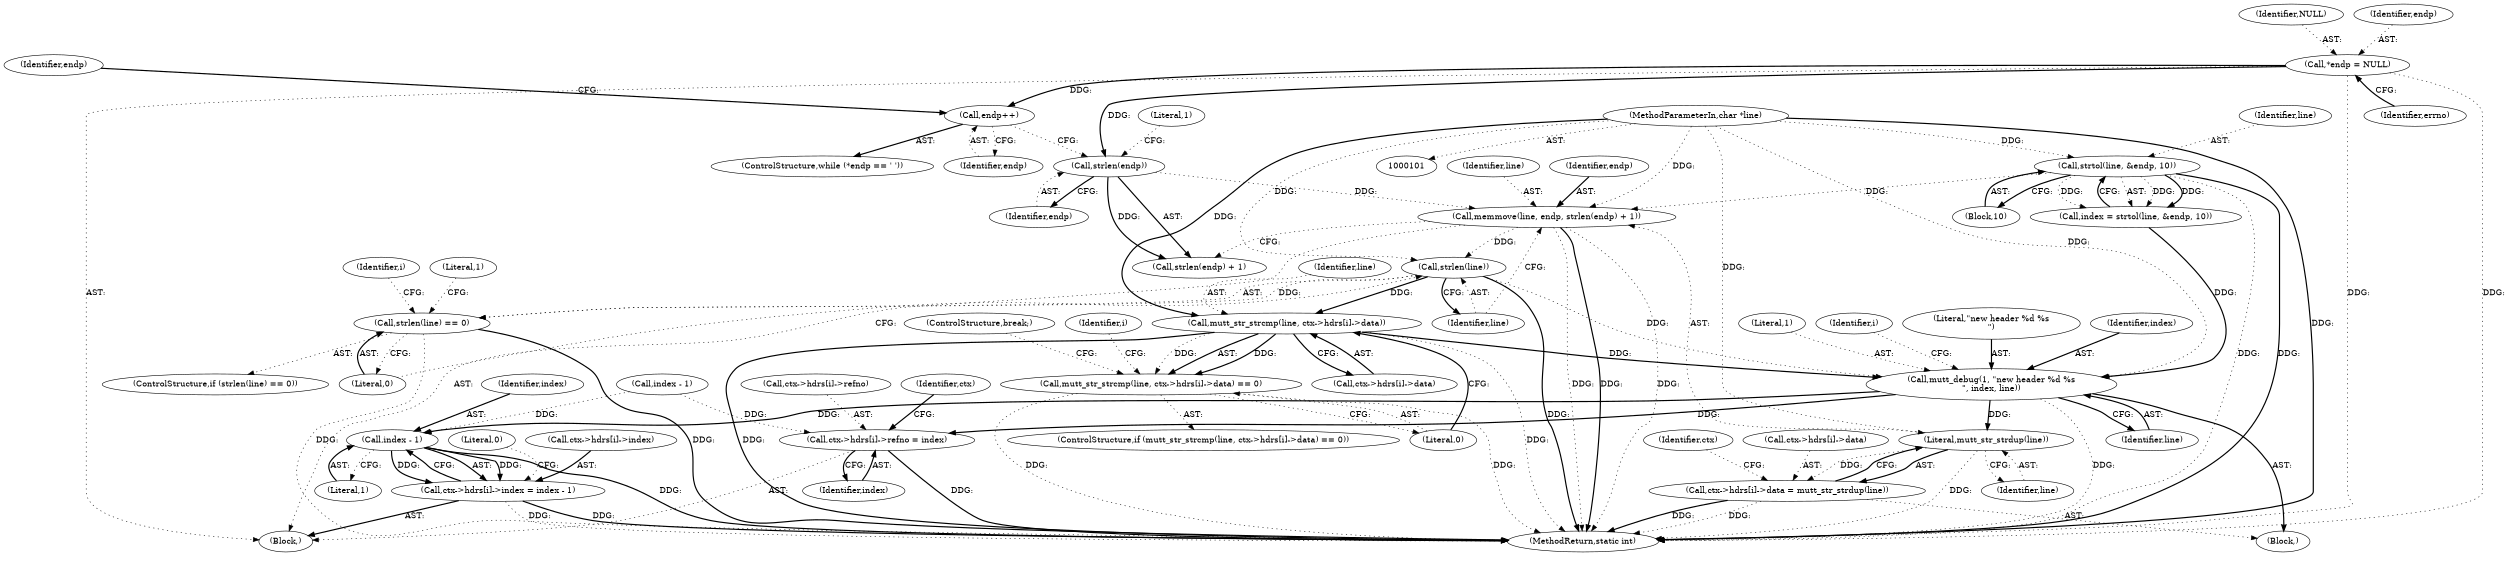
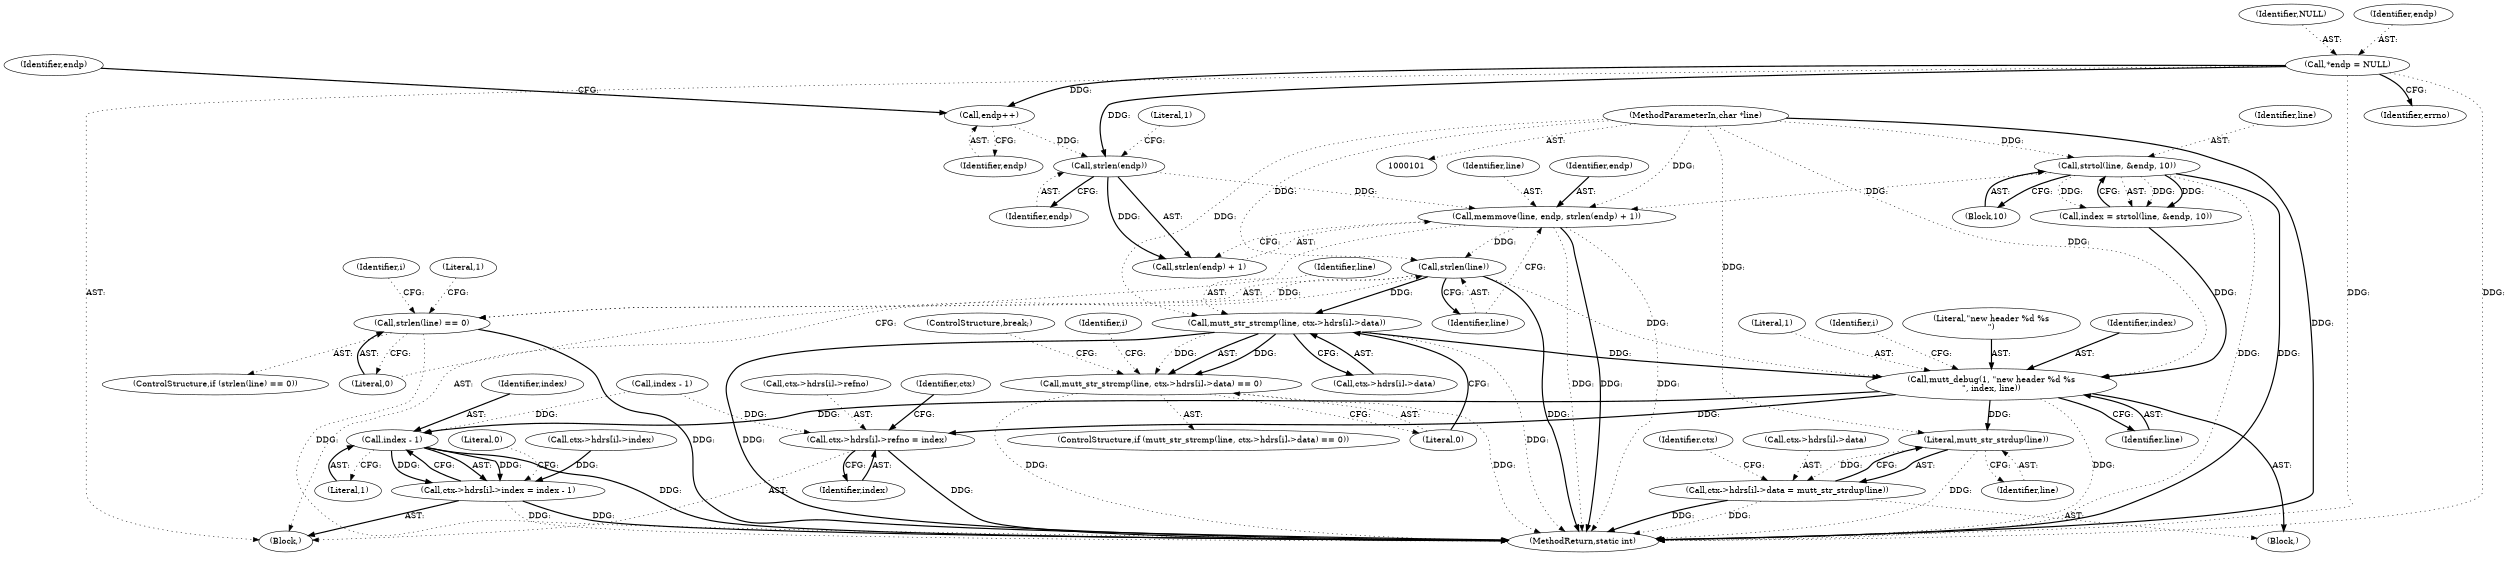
edge "(Identifier,errno)" -> "(Call,*endp = NULL)": reversed
edge "(Call,endp++)" -> "(Call,strlen(endp))": label "CFG: " -> "DDG: "
edge "(MethodParameterIn,char *line)" -> "(Call,mutt_str_strcmp(line, ctx->hdrs[i]->data))": style bold -> dotted
node "(ControlStructure,while (*endp == ' '))": removed
edge "(Literal,mutt_str_strdup(line))" -> "(Call,memmove(line, endp, strlen(endp) + 1))": now "(Call,strlen(endp) + 1)" -> "(Call,memmove(line, endp, strlen(endp) + 1))"
edge "(Call,ctx->hdrs[i]->index)" -> "(Call,ctx->hdrs[i]->index = index - 1)": label "AST: " -> "DDG: "
